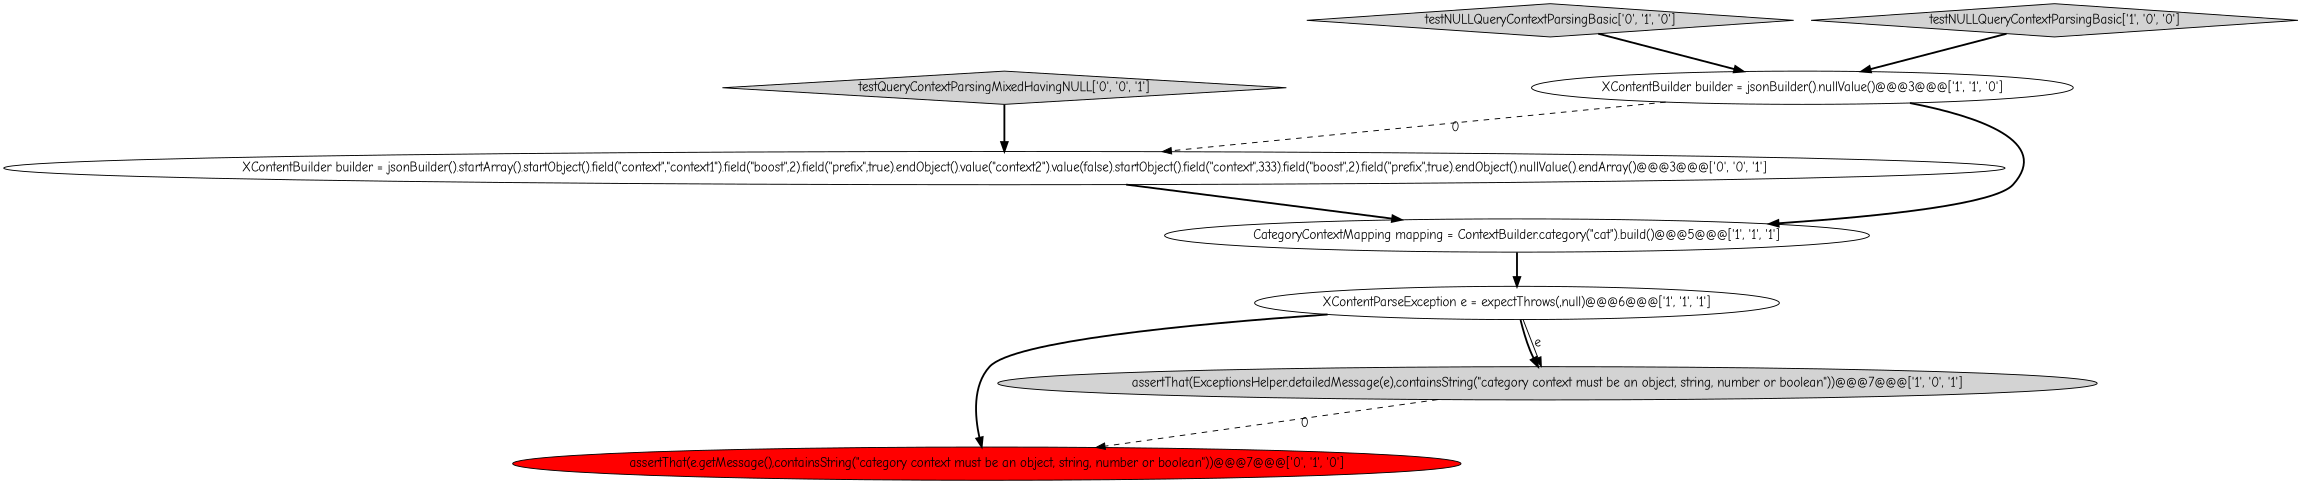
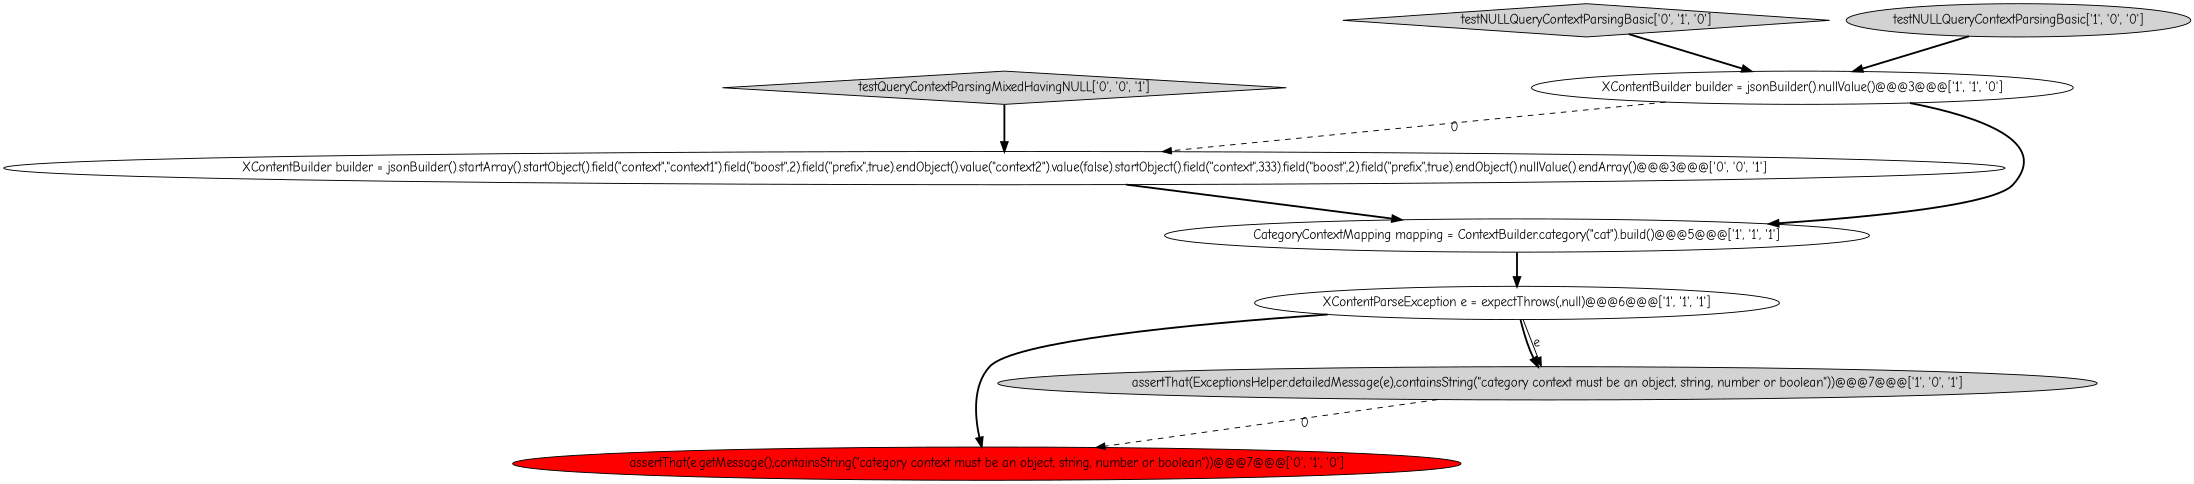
node "testNULLQueryContextParsingBasic['1', '0', '0']": shape diamond -> ellipse
